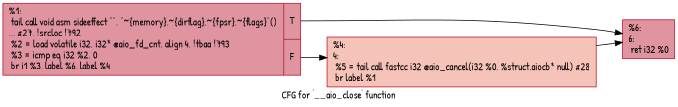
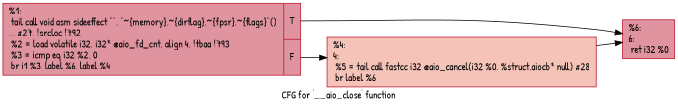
node "%4:": text "br label %1" -> "br label %6"
